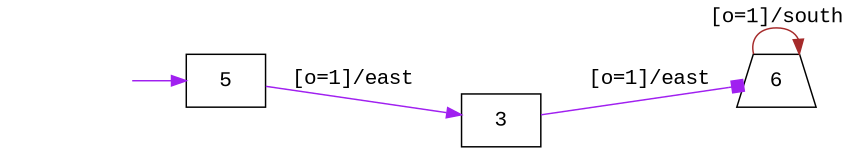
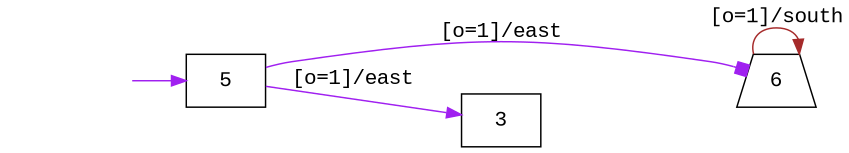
edge "3" -> "6": now "5" -> "6"
